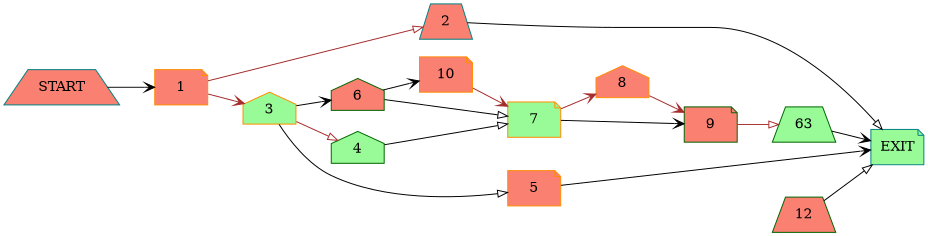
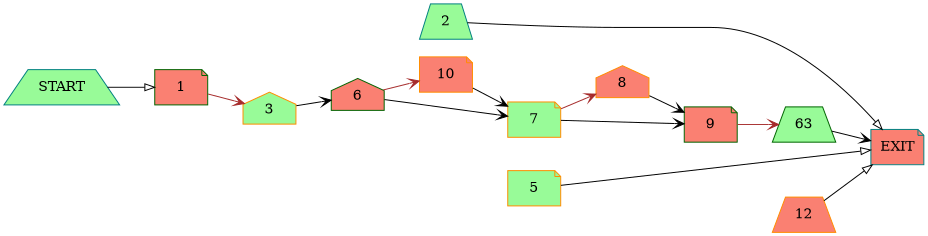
node "2": fillcolor salmon -> palegreen
edge "1" -> "2": removed
node "START": fillcolor salmon -> palegreen
edge "START" -> "1": arrowhead vee -> onormal
node "1": color darkorange -> darkgreen
edge "6" -> "10": color black -> brown
edge "10" -> "7": color brown -> black
edge "8" -> "9": color brown -> black
edge "6" -> "7": arrowhead onormal -> vee
edge "9" -> "63": arrowhead onormal -> vee
node "EXIT": fillcolor palegreen -> salmon
node "4": removed
edge "5" -> "EXIT": arrowhead vee -> onormal
node "5": fillcolor salmon -> palegreen
edge "3" -> "5": removed
node "12": color darkgreen -> darkorange
